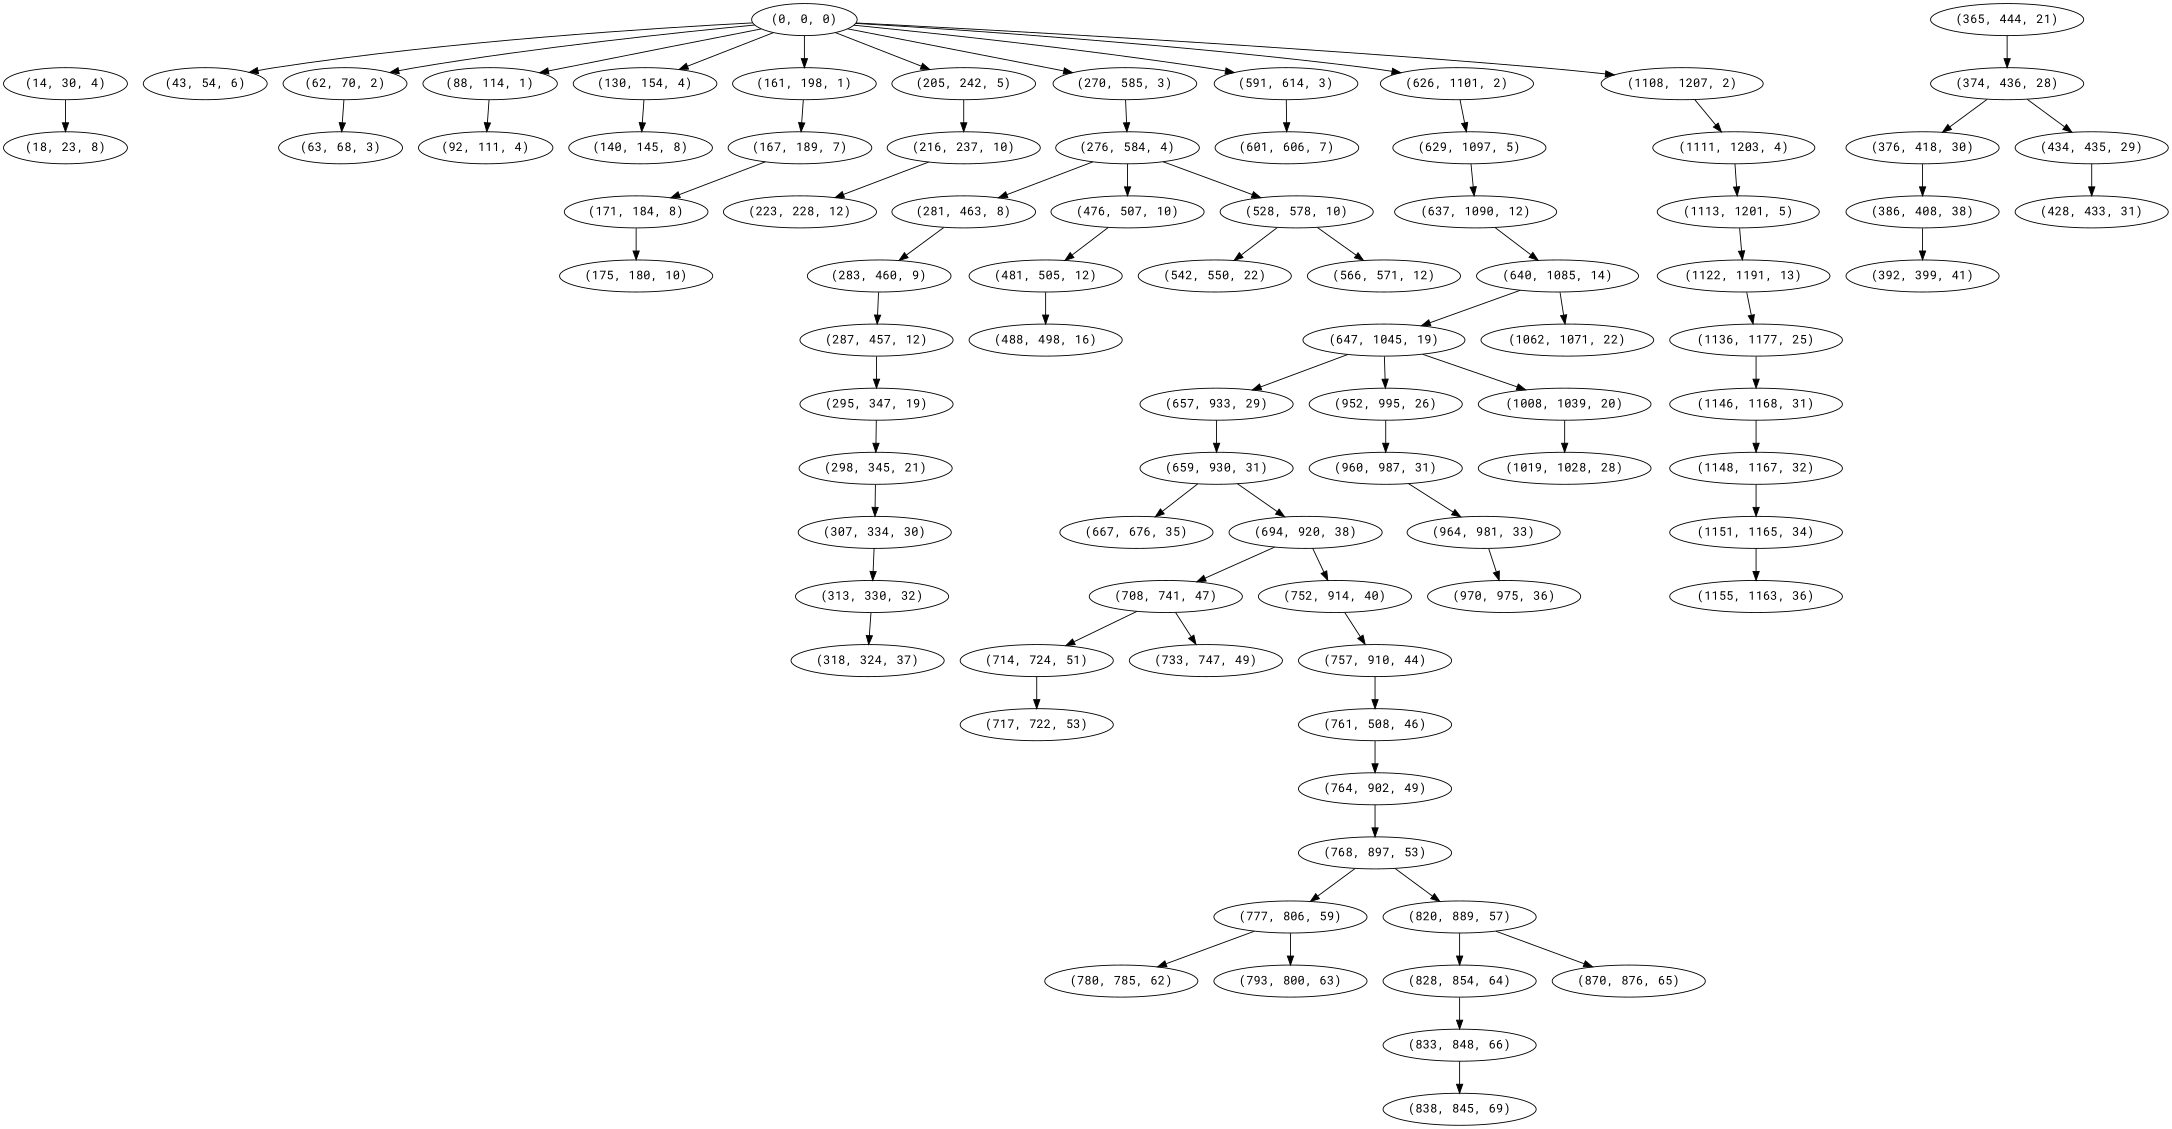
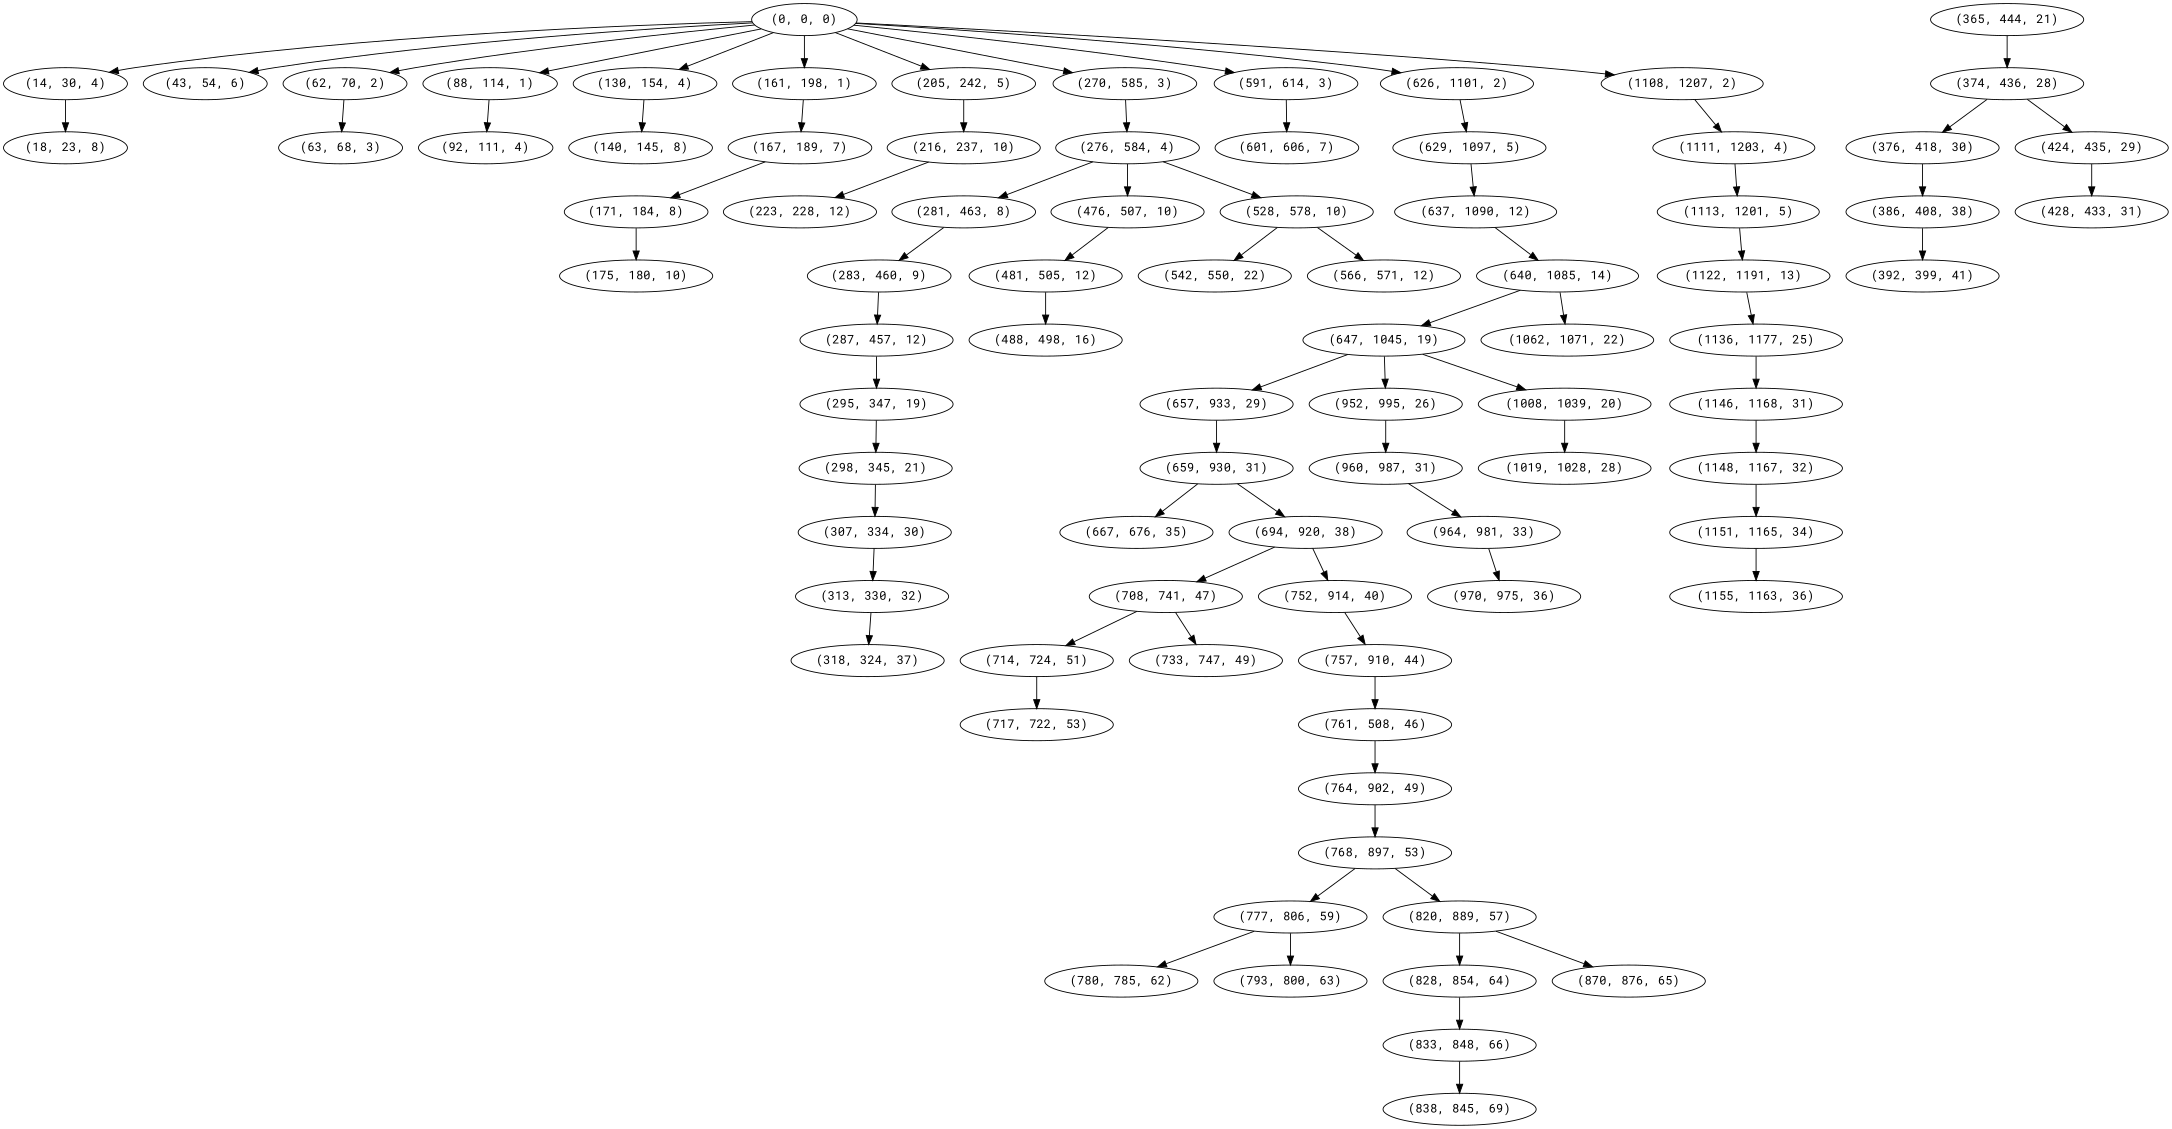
edge "(0, 0, 0)" -> "(14, 30, 4)": added
node "(434, 435, 29)": label "(434, 435, 29)" -> "(424, 435, 29)"
